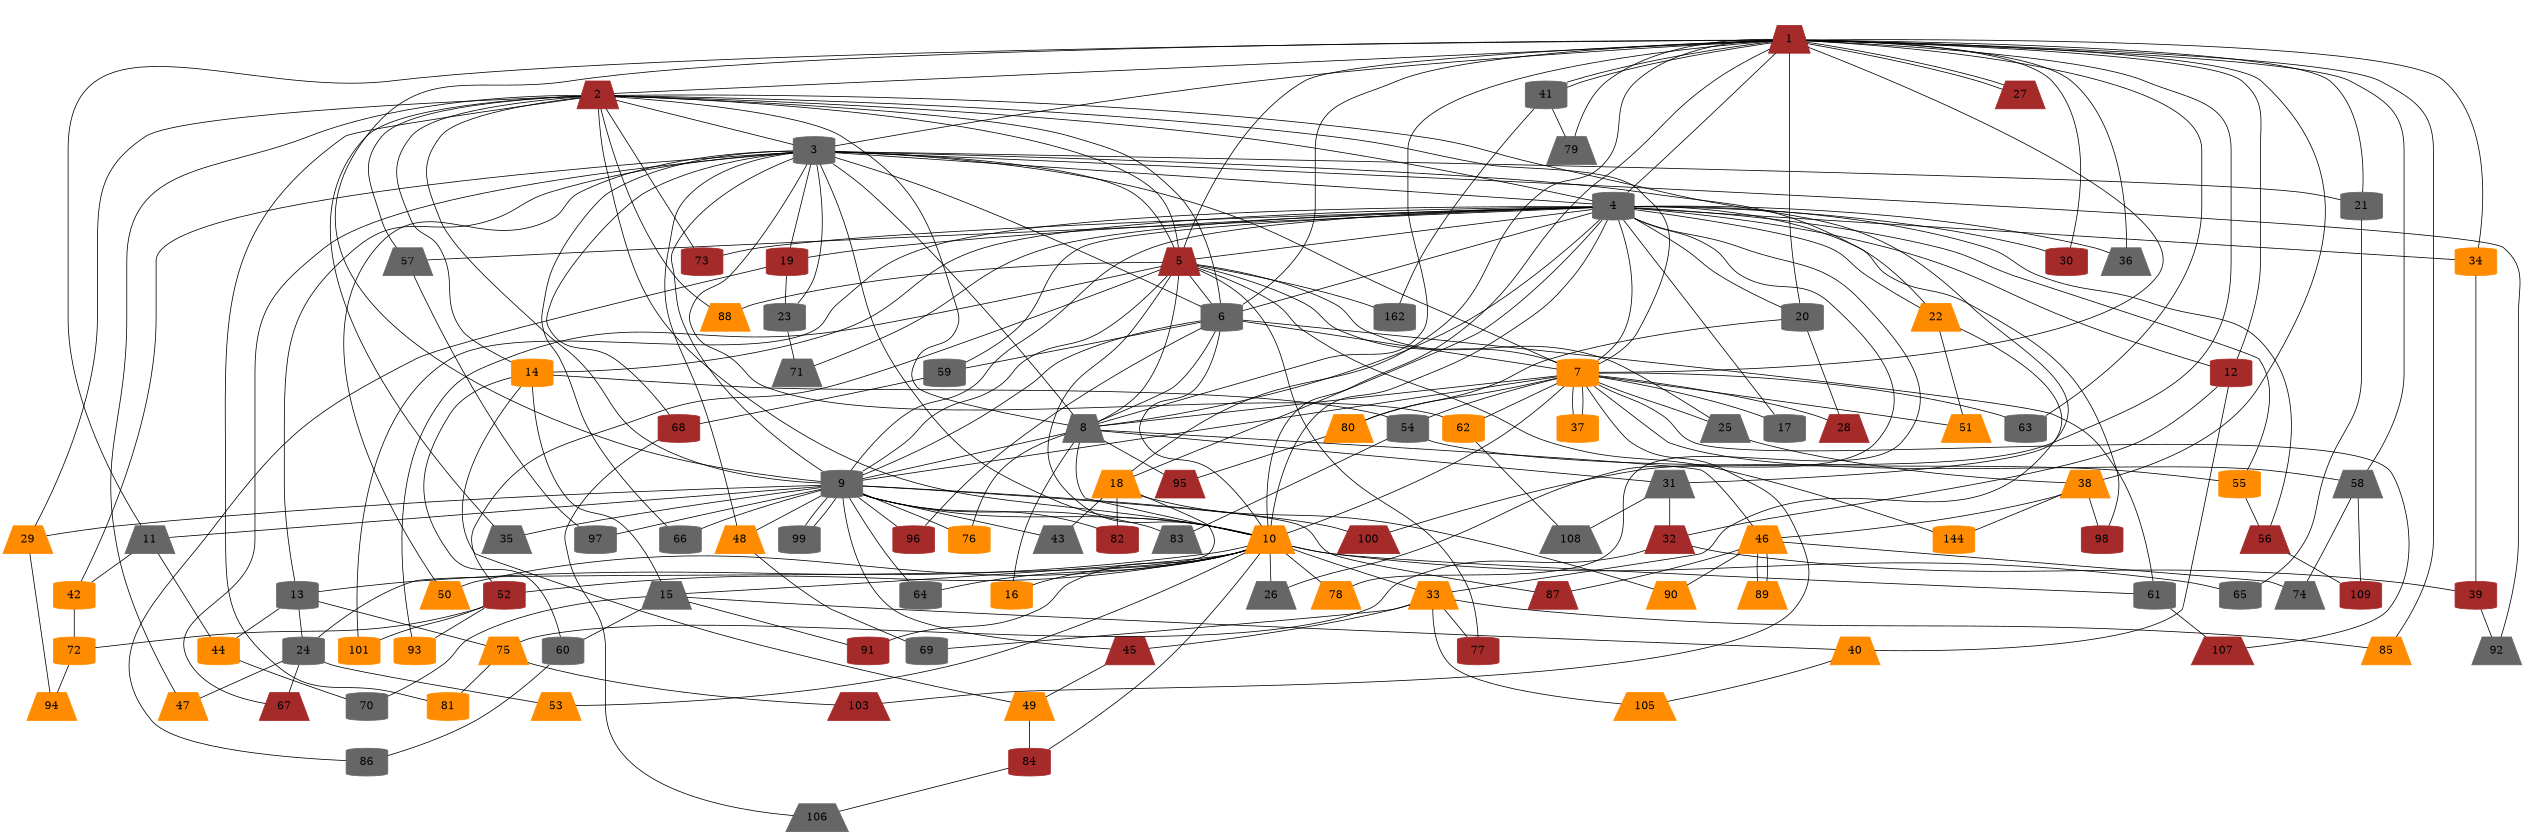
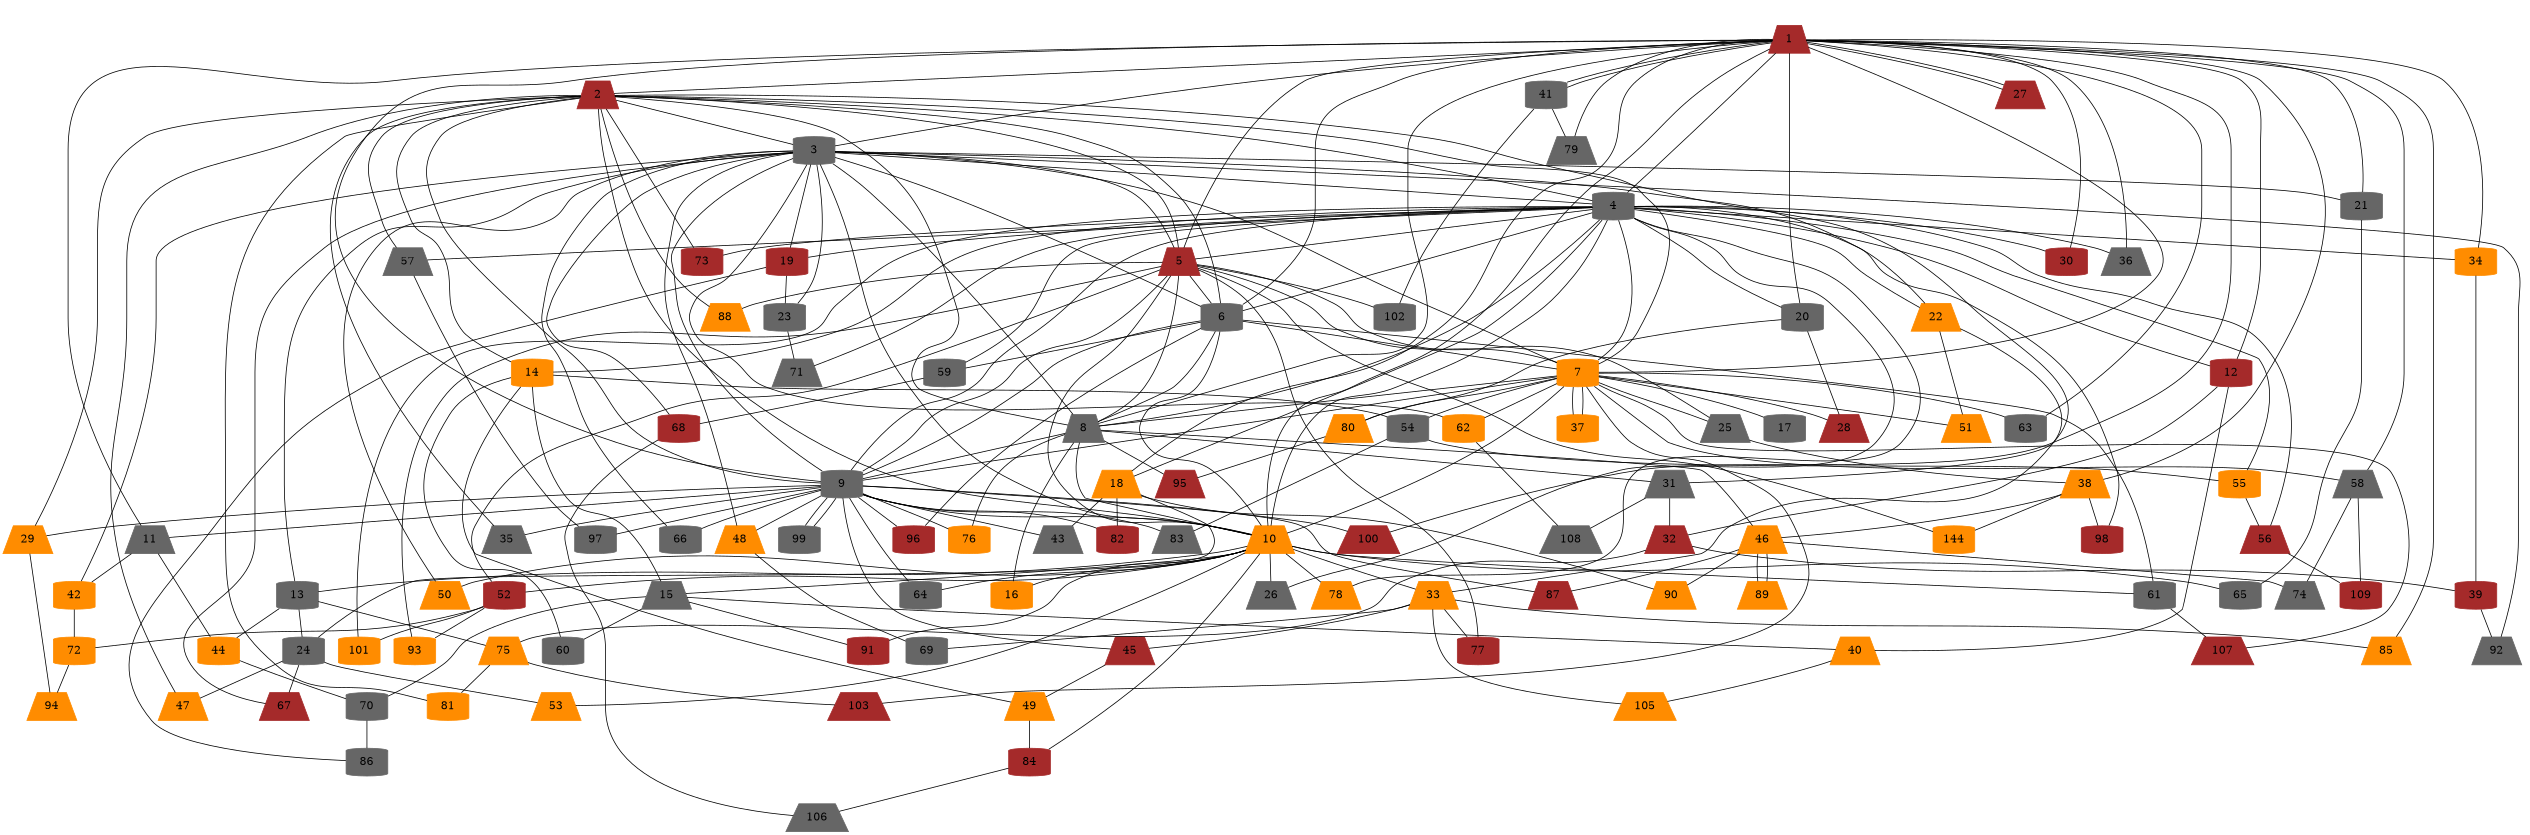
node "162": label "162" -> "102"
edge "4" -- "17": removed
edge "60" -- "86": now "70" -- "86"
